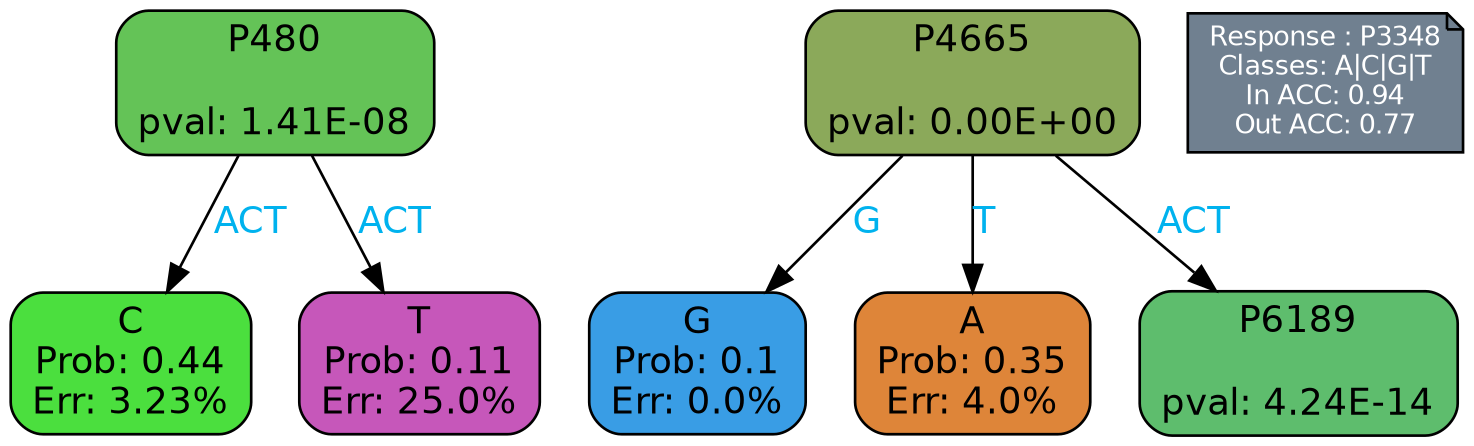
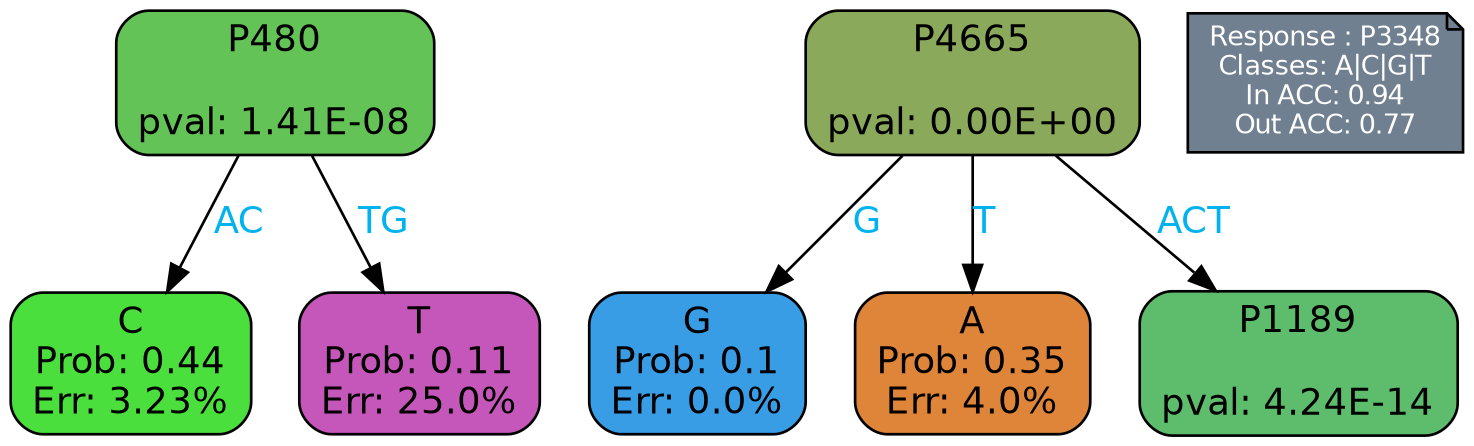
edge "P480 pval: 1.41E-08" -> "C Prob: 0.44 Err: 3.23%": label "ACT" -> "AC"
edge "P480 pval: 1.41E-08" -> "T Prob: 0.11 Err: 25.0%": label "ACT" -> "TG"
node "P6189 pval: 4.24E-14": label "P6189 pval: 4.24E-14" -> "P1189 pval: 4.24E-14"
